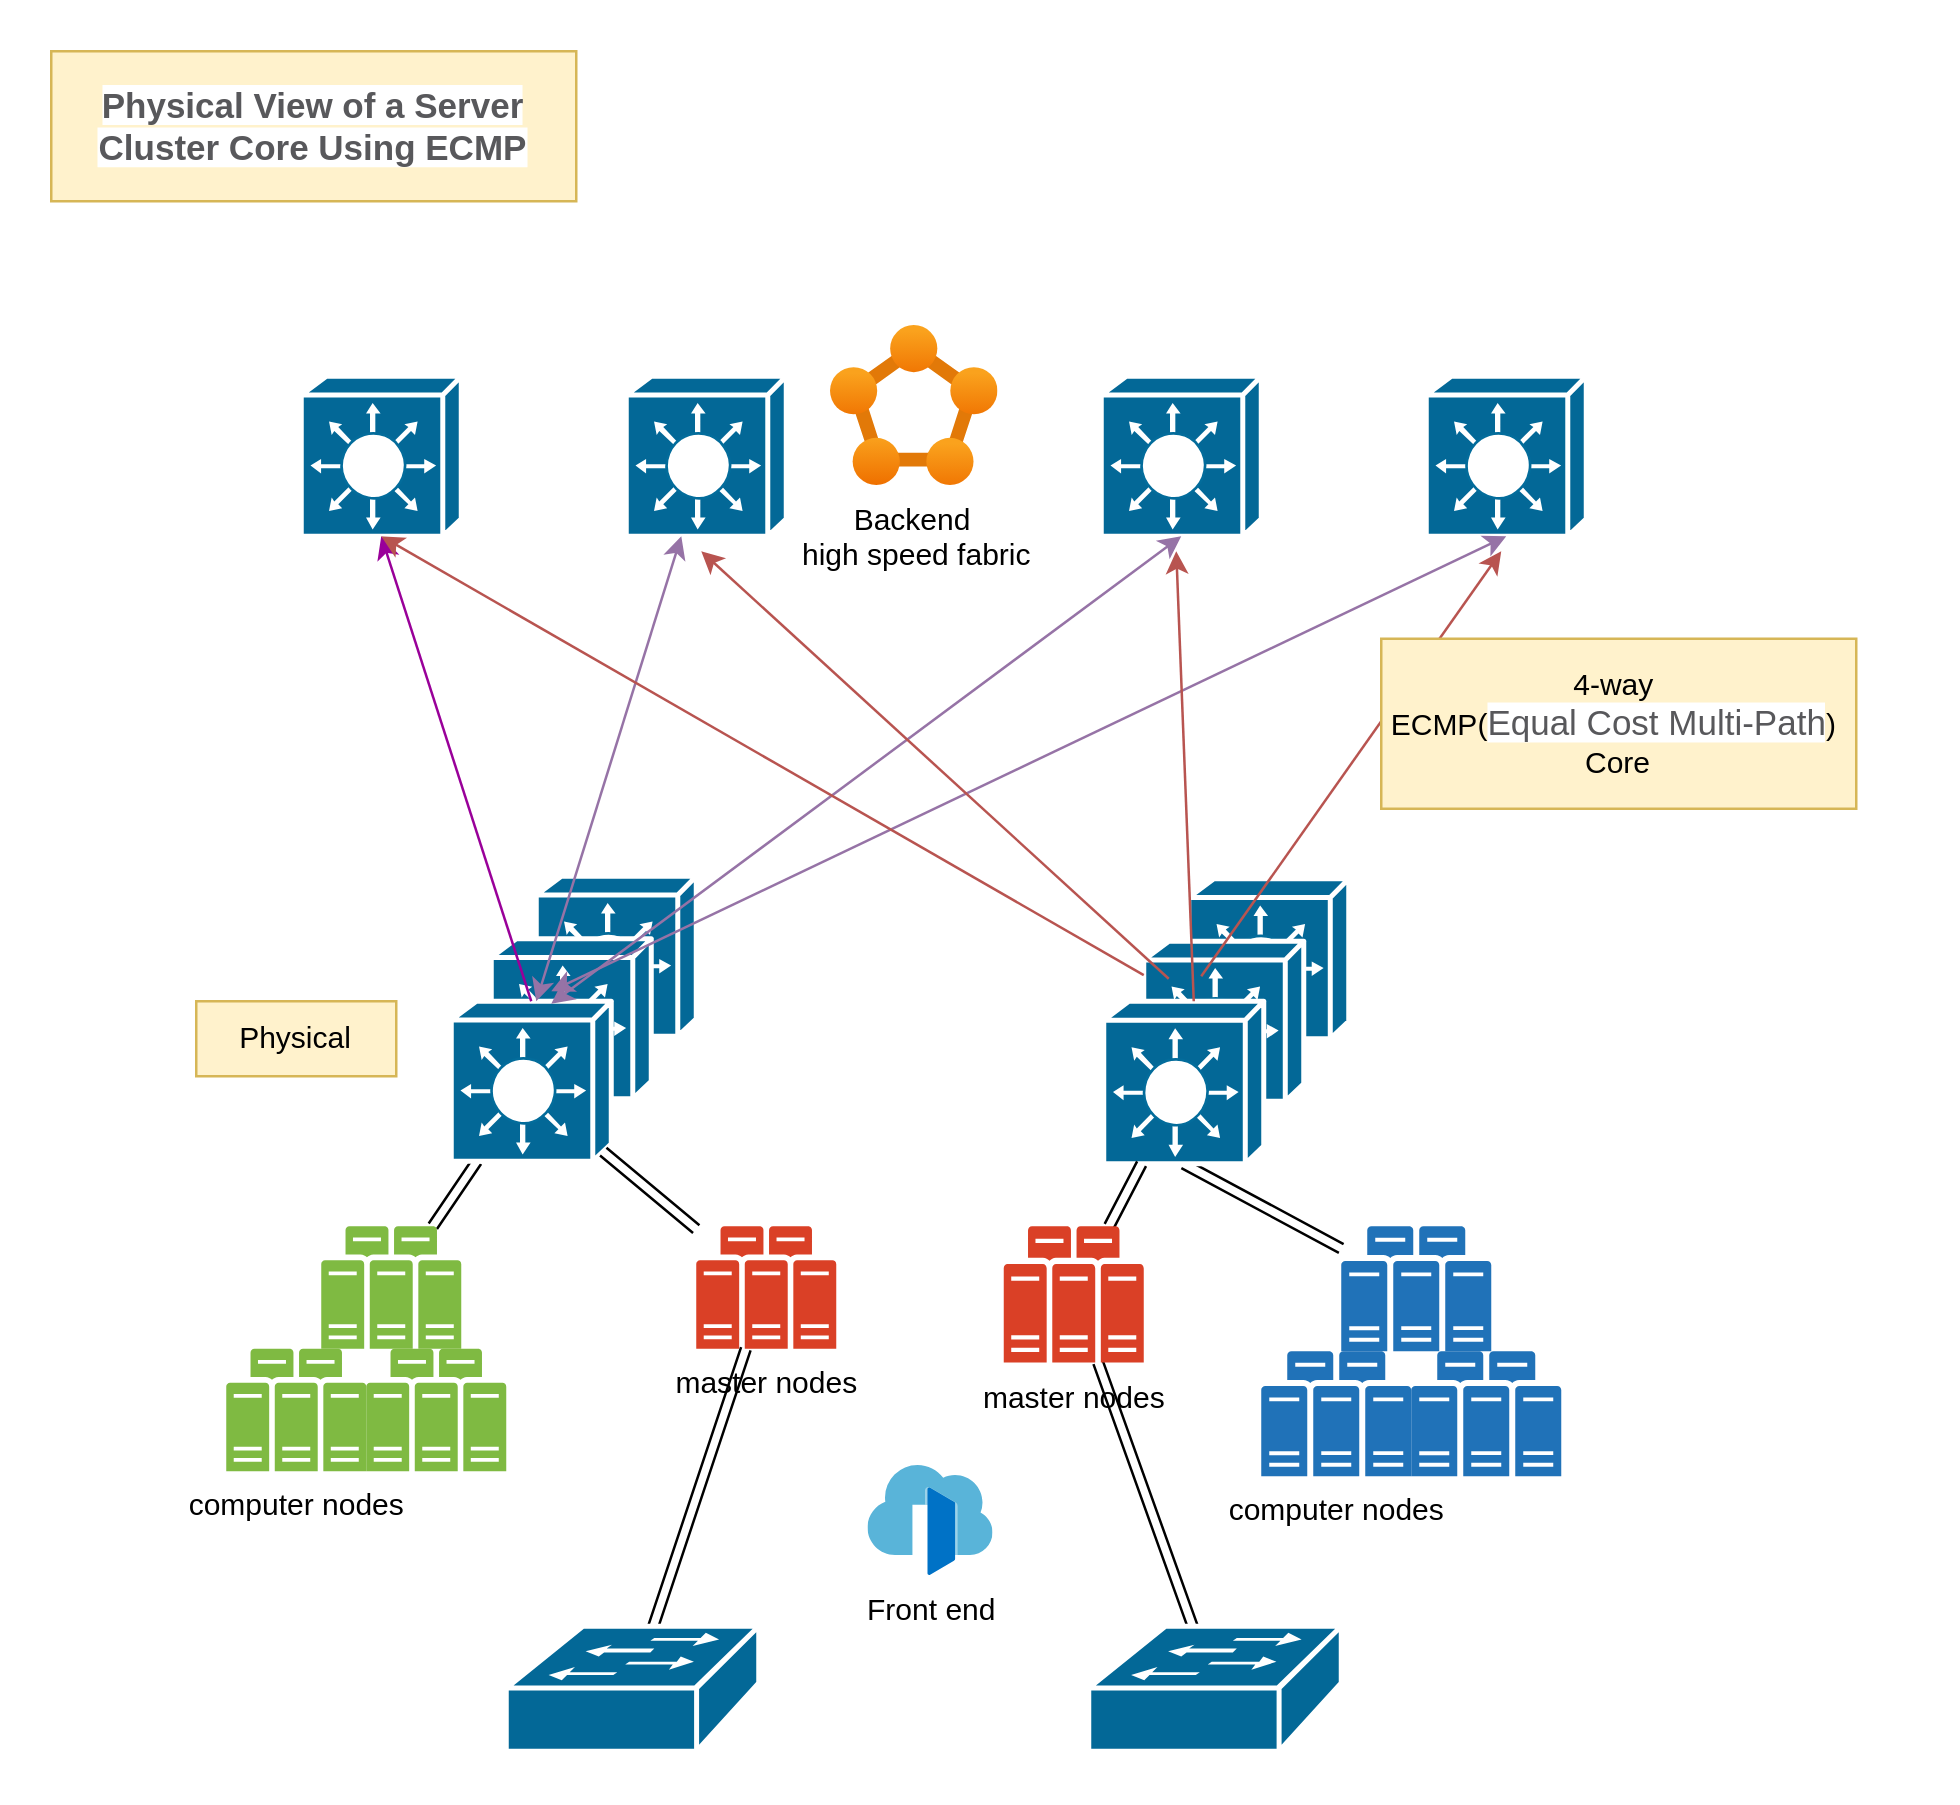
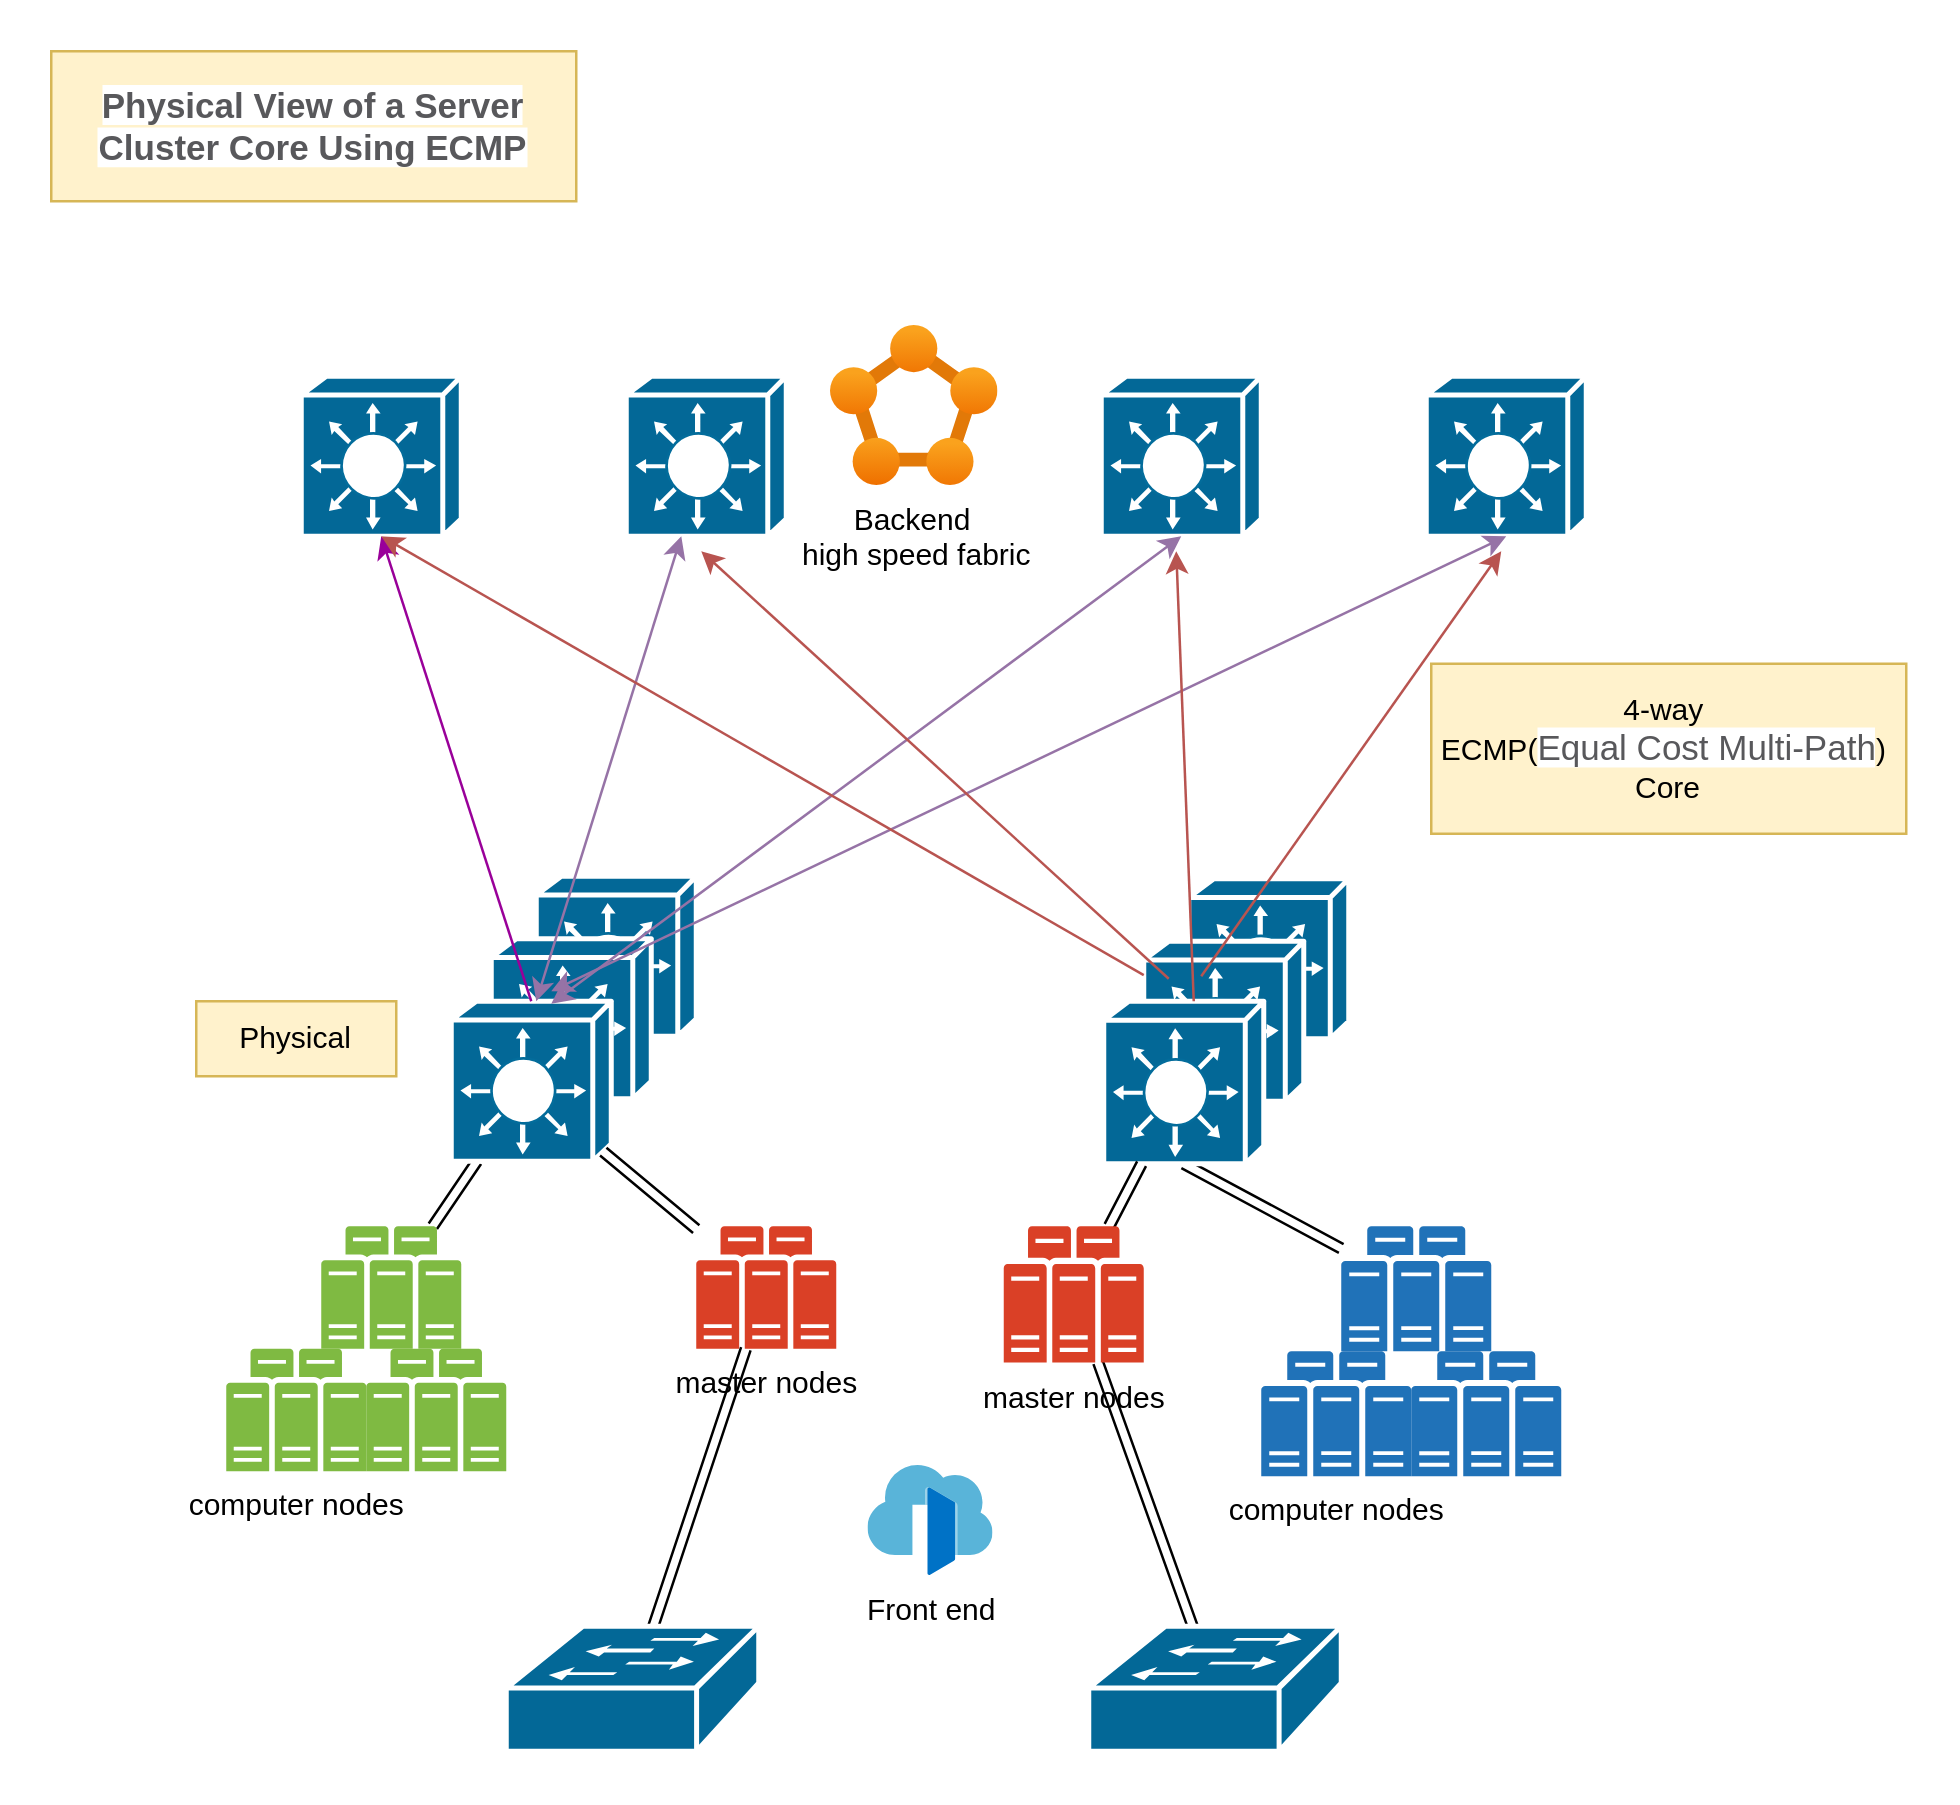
node "4-way ECMP(Equal Cost Multi-Path) Core": moved (1619, 724) -> (1669, 749)
